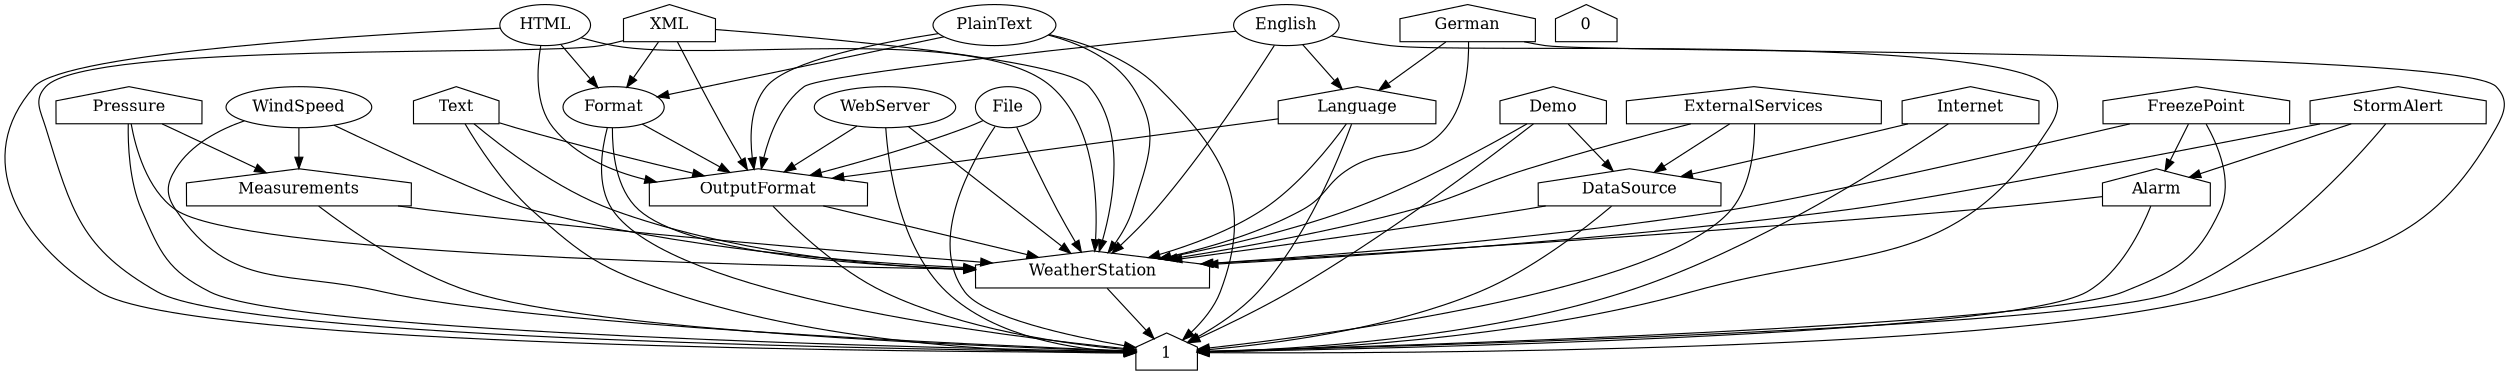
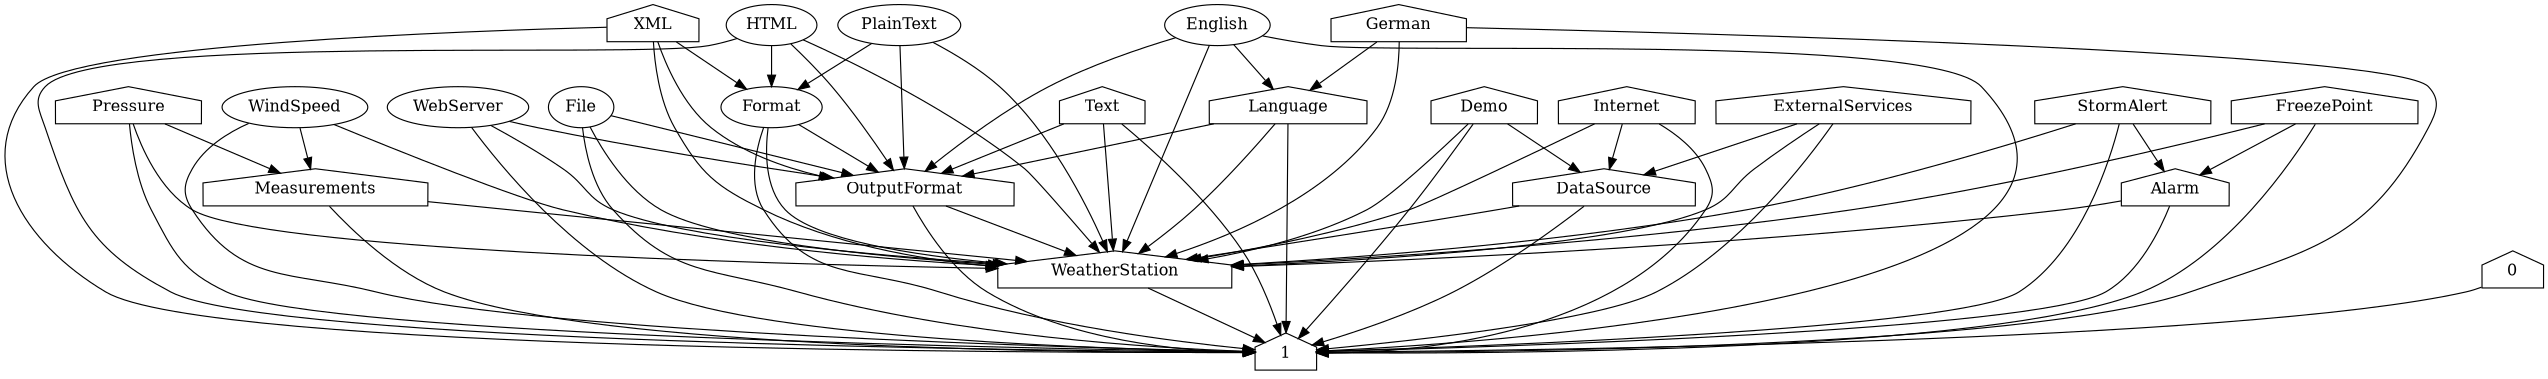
edge "PlainText" -> "1": now "0" -> "1"
edge "Internet" -> "WeatherStation": added
